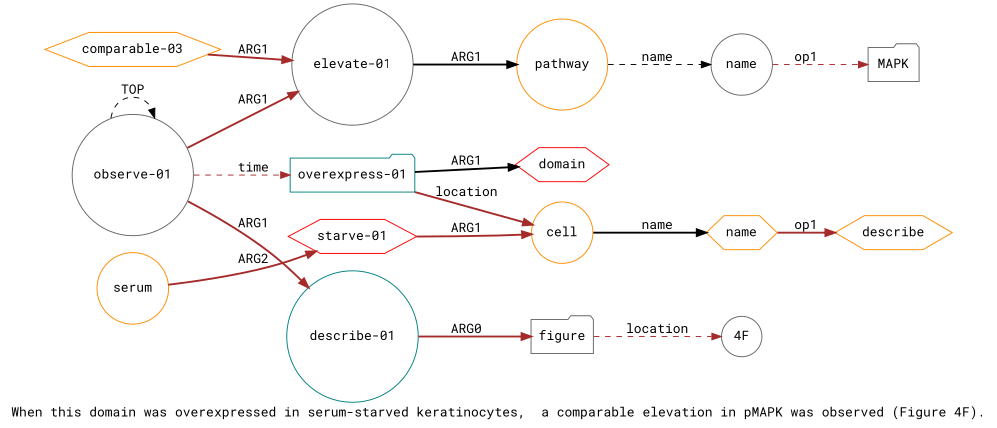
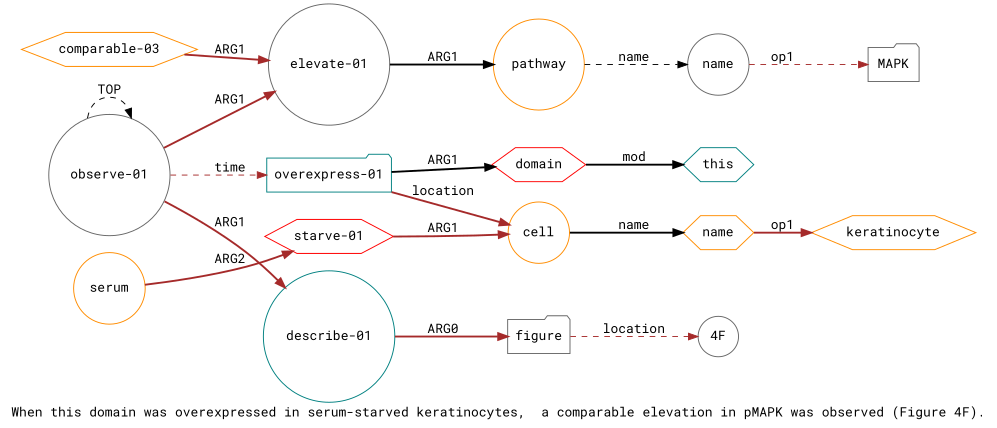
node "this": added
node "describe": label "describe" -> "keratinocyte"
